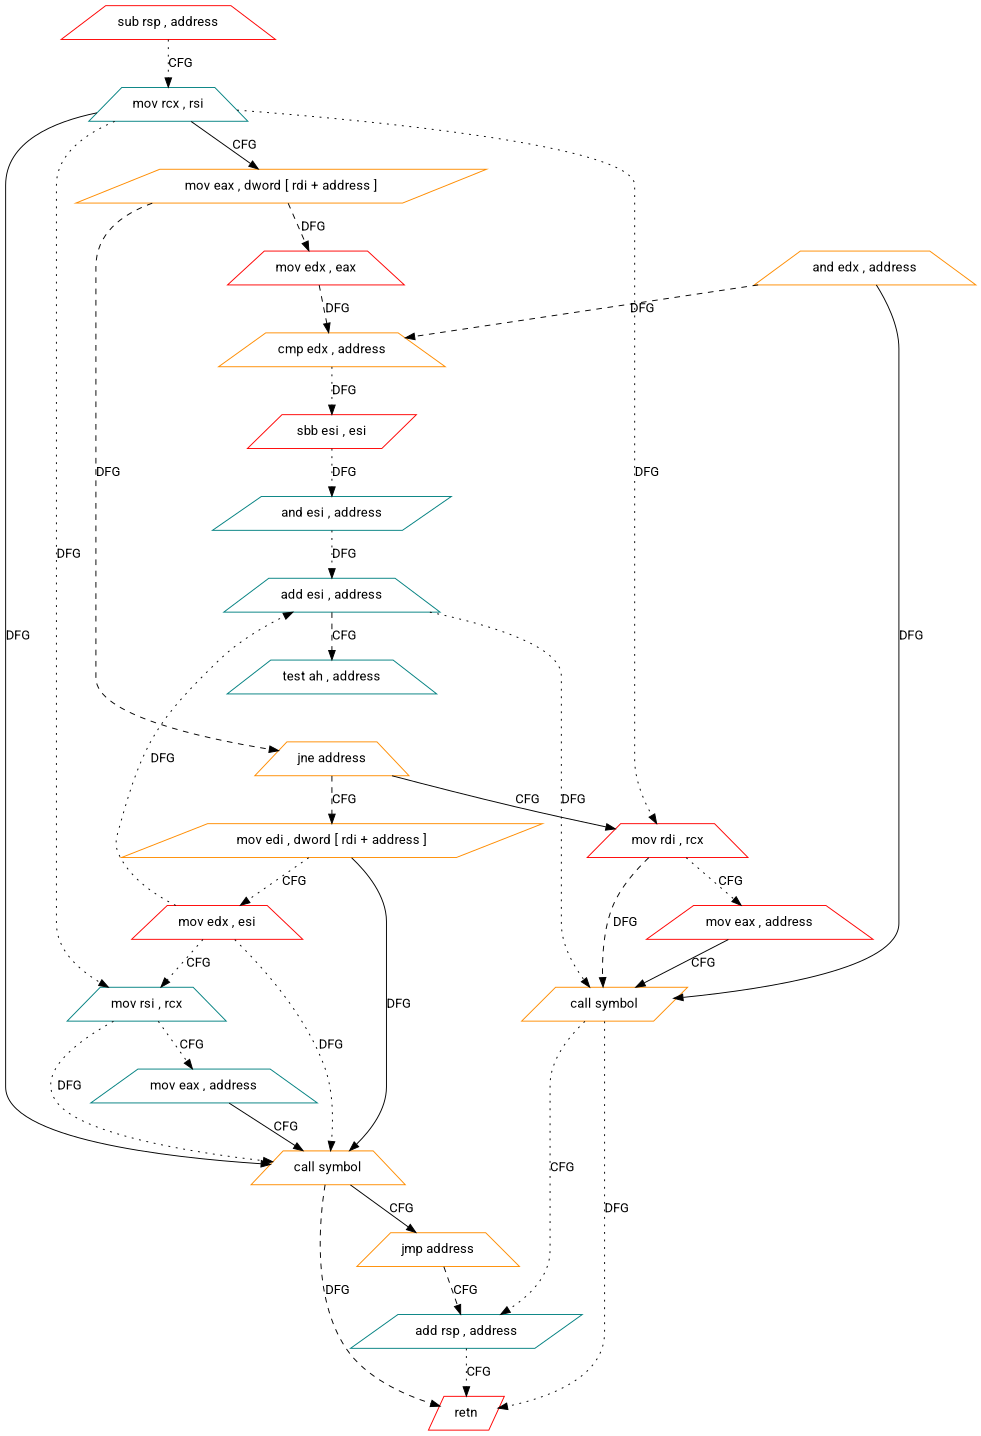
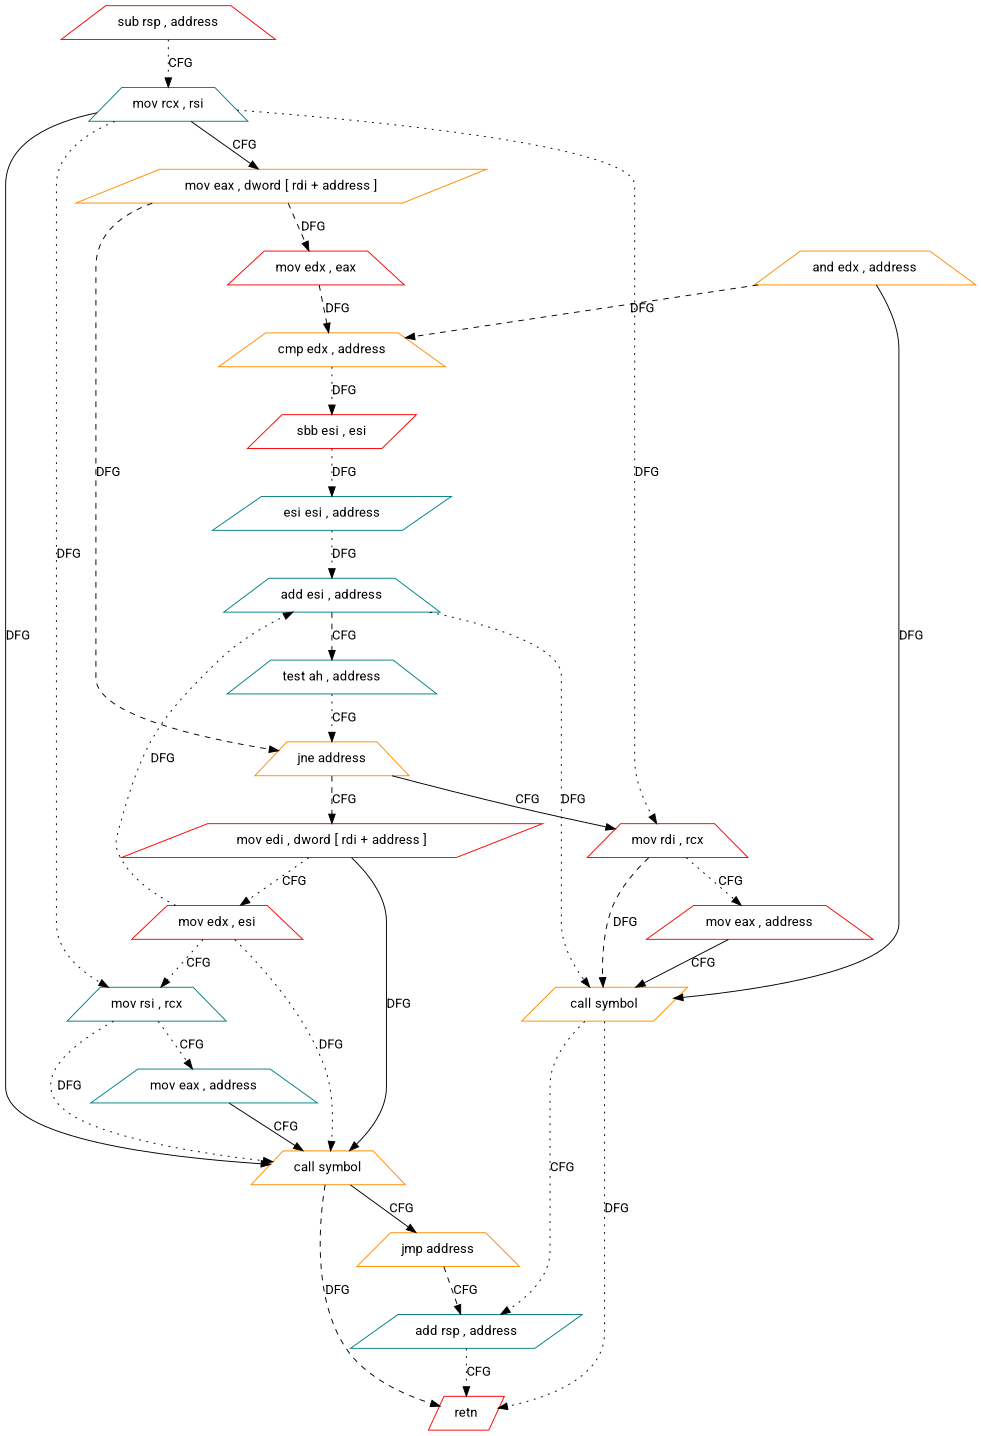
node "and esi , address": label "and esi , address" -> "esi esi , address"
edge "test ah , address" -> "jne address": added, label "CFG"
node "mov edi , dword [ rdi + address ]": color darkorange -> red
